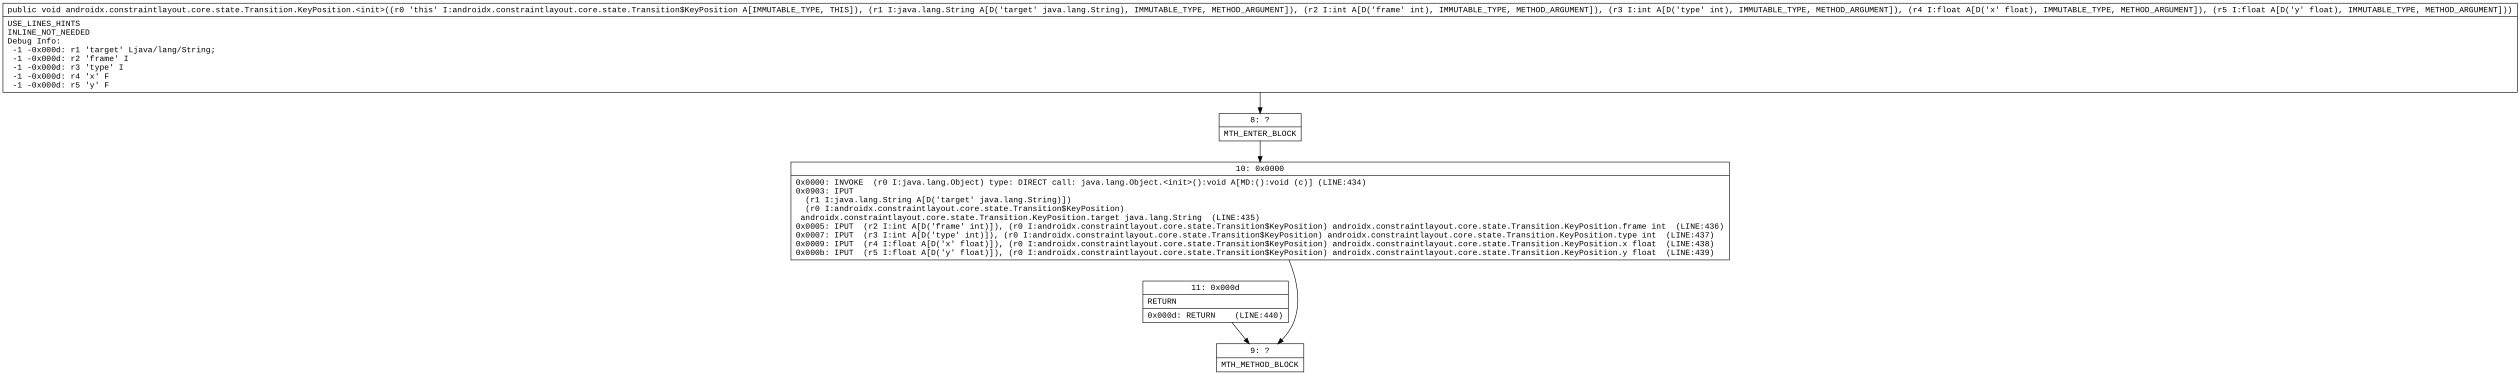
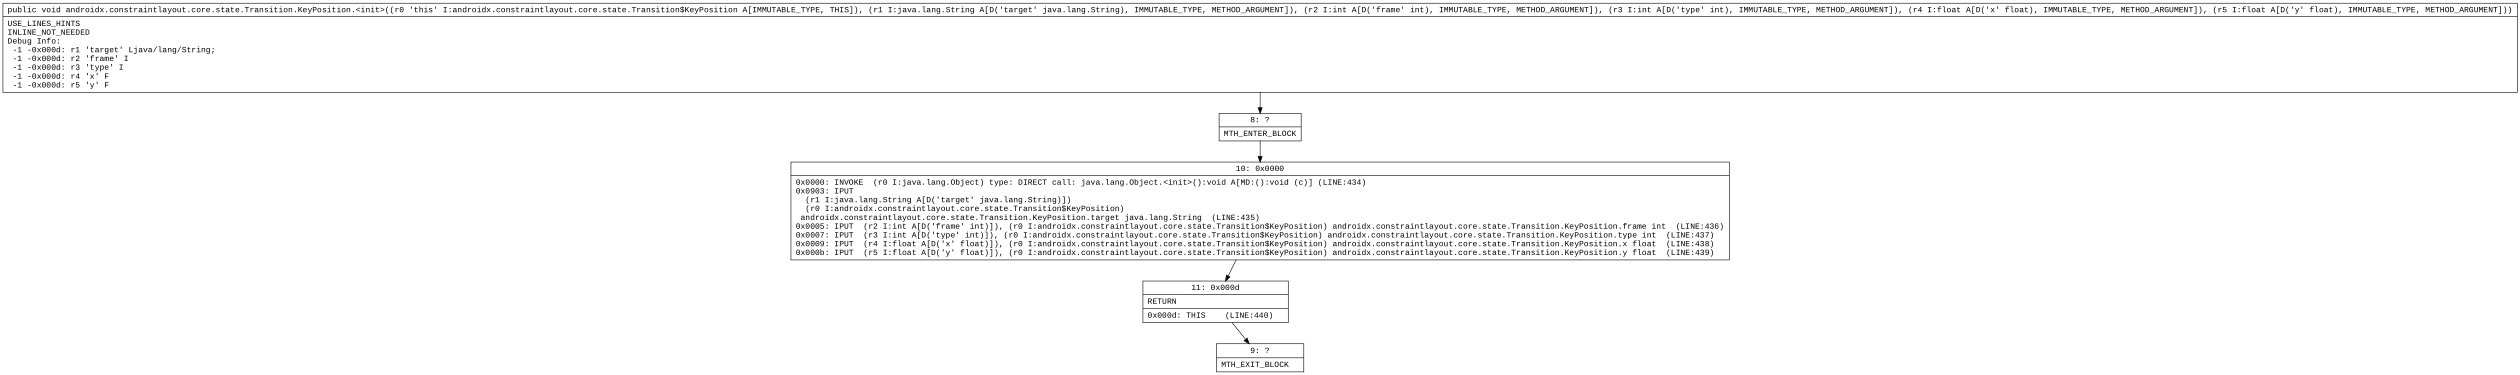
edge "10: 0x0000" -> "9: ?": now "10: 0x0000" -> "11: 0x000d"
node "11: 0x000d": text "0x000d: RETURN    (LINE:440)" -> "0x000d: THIS    (LINE:440)"
node "9: ?": text "MTH_METHOD_BLOCK" -> "MTH_EXIT_BLOCK"
